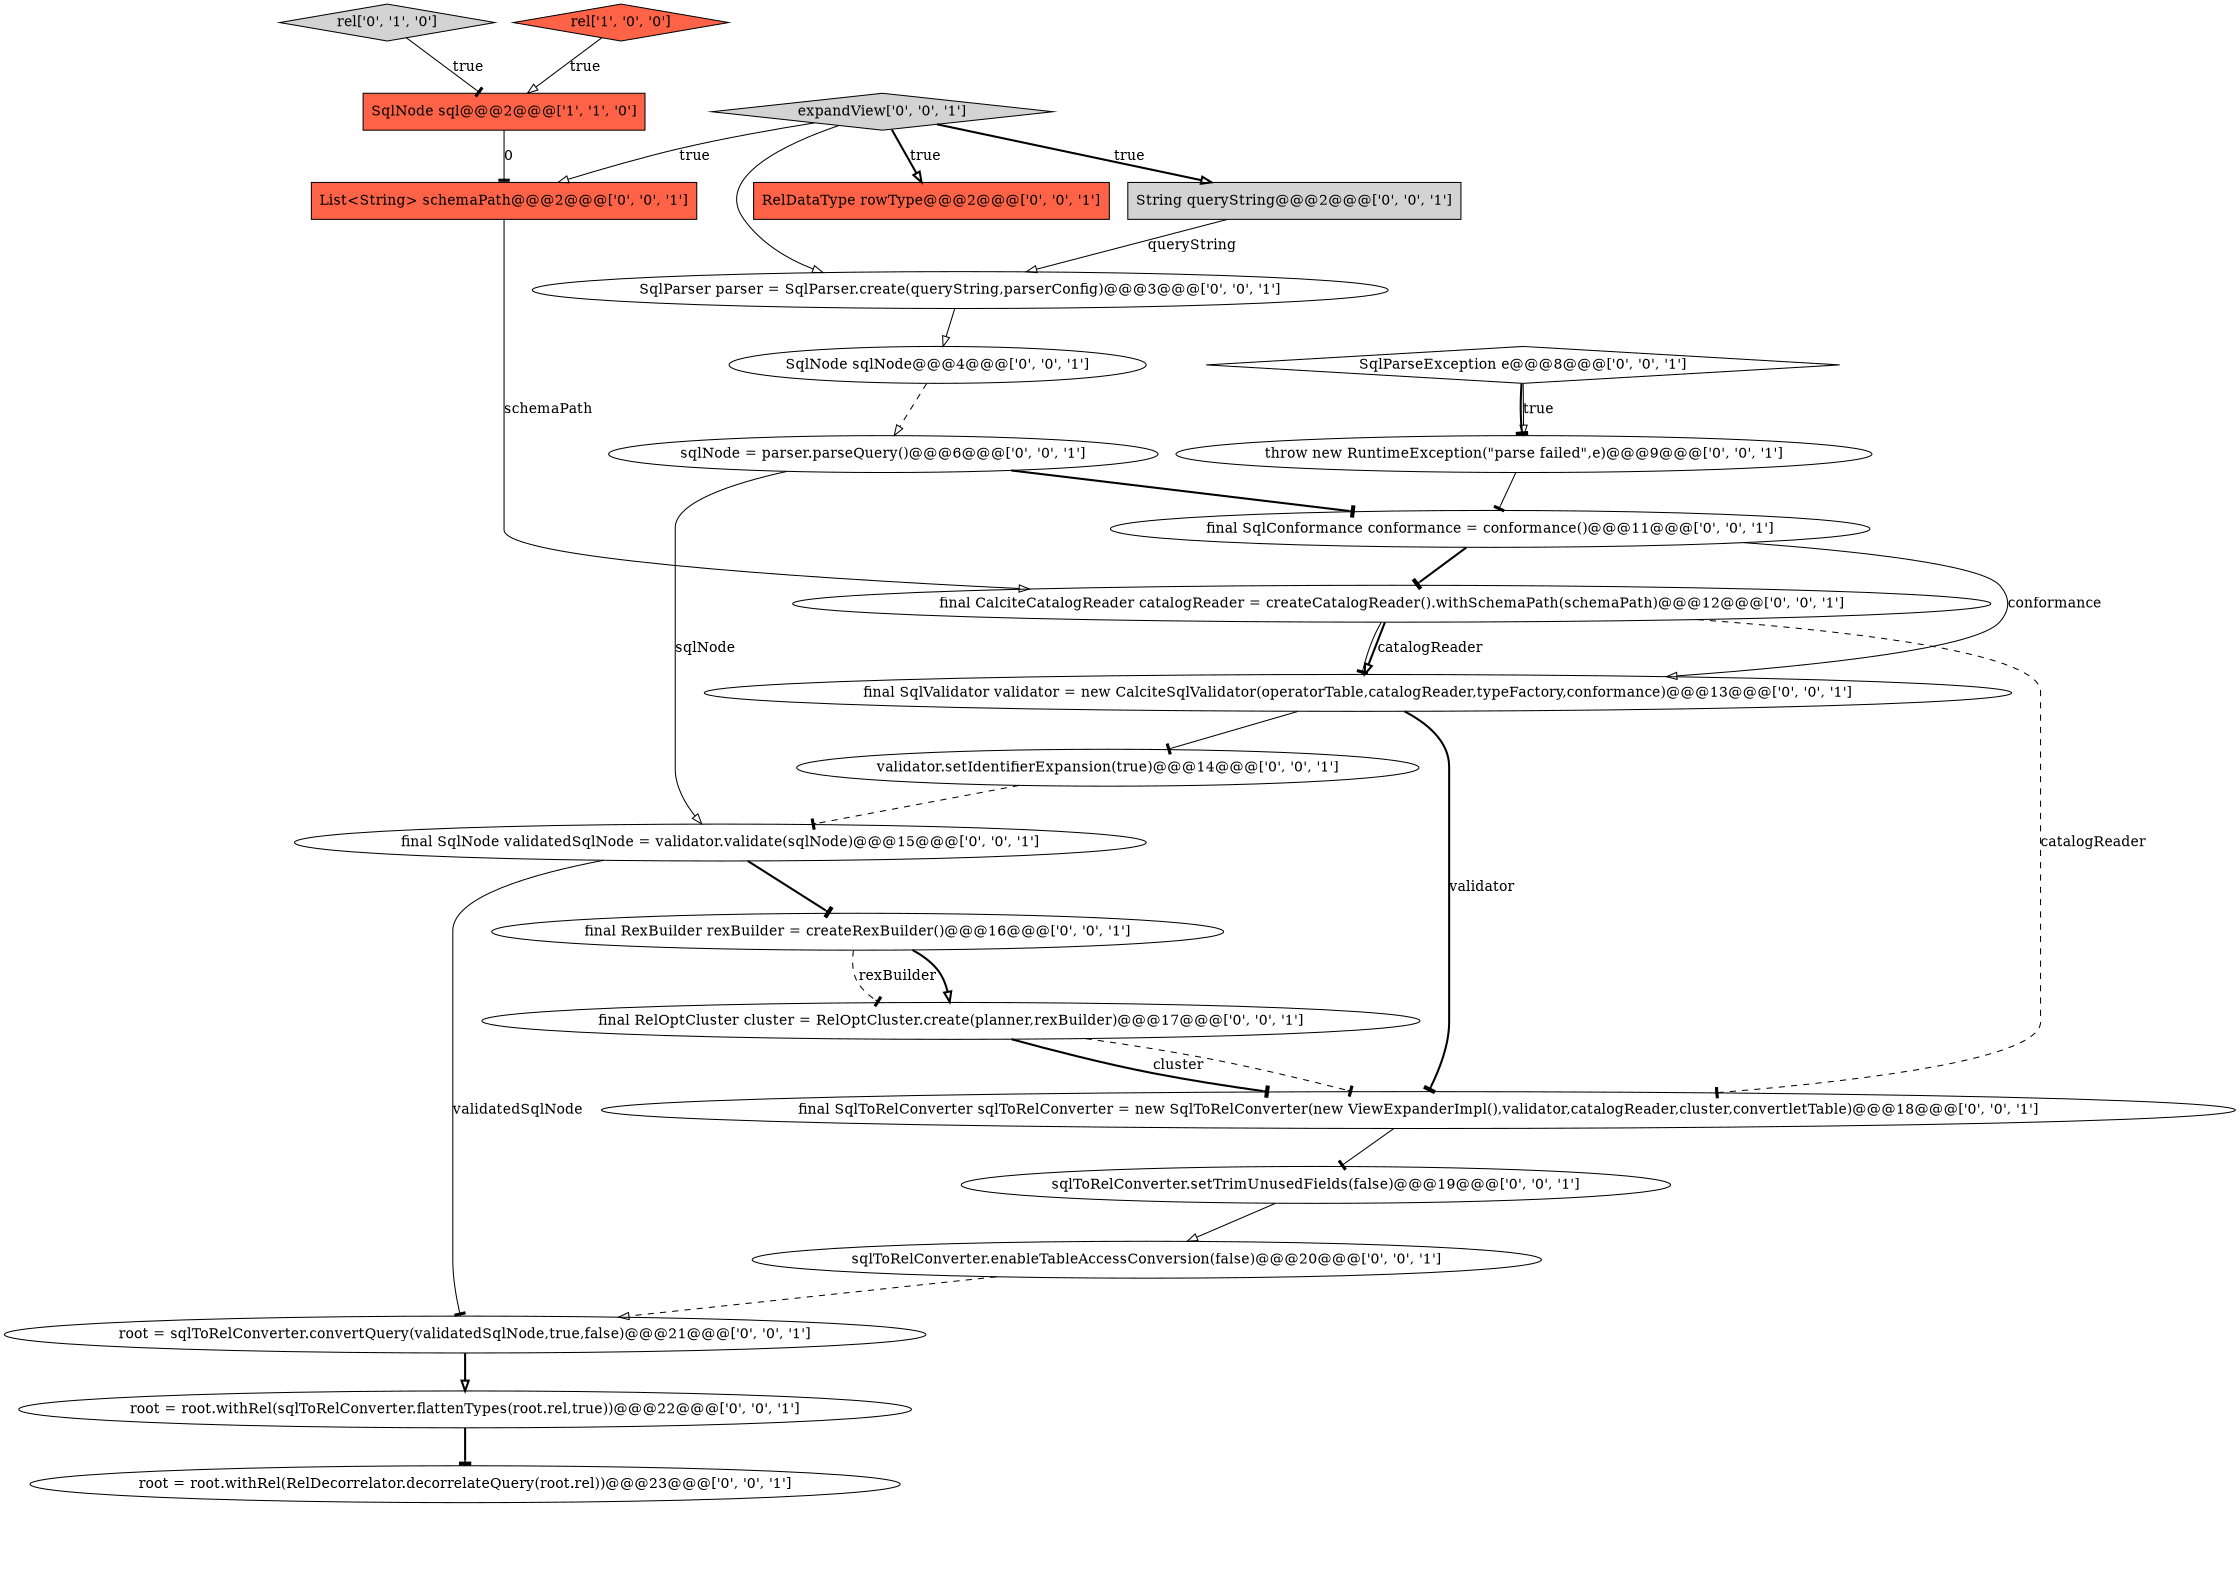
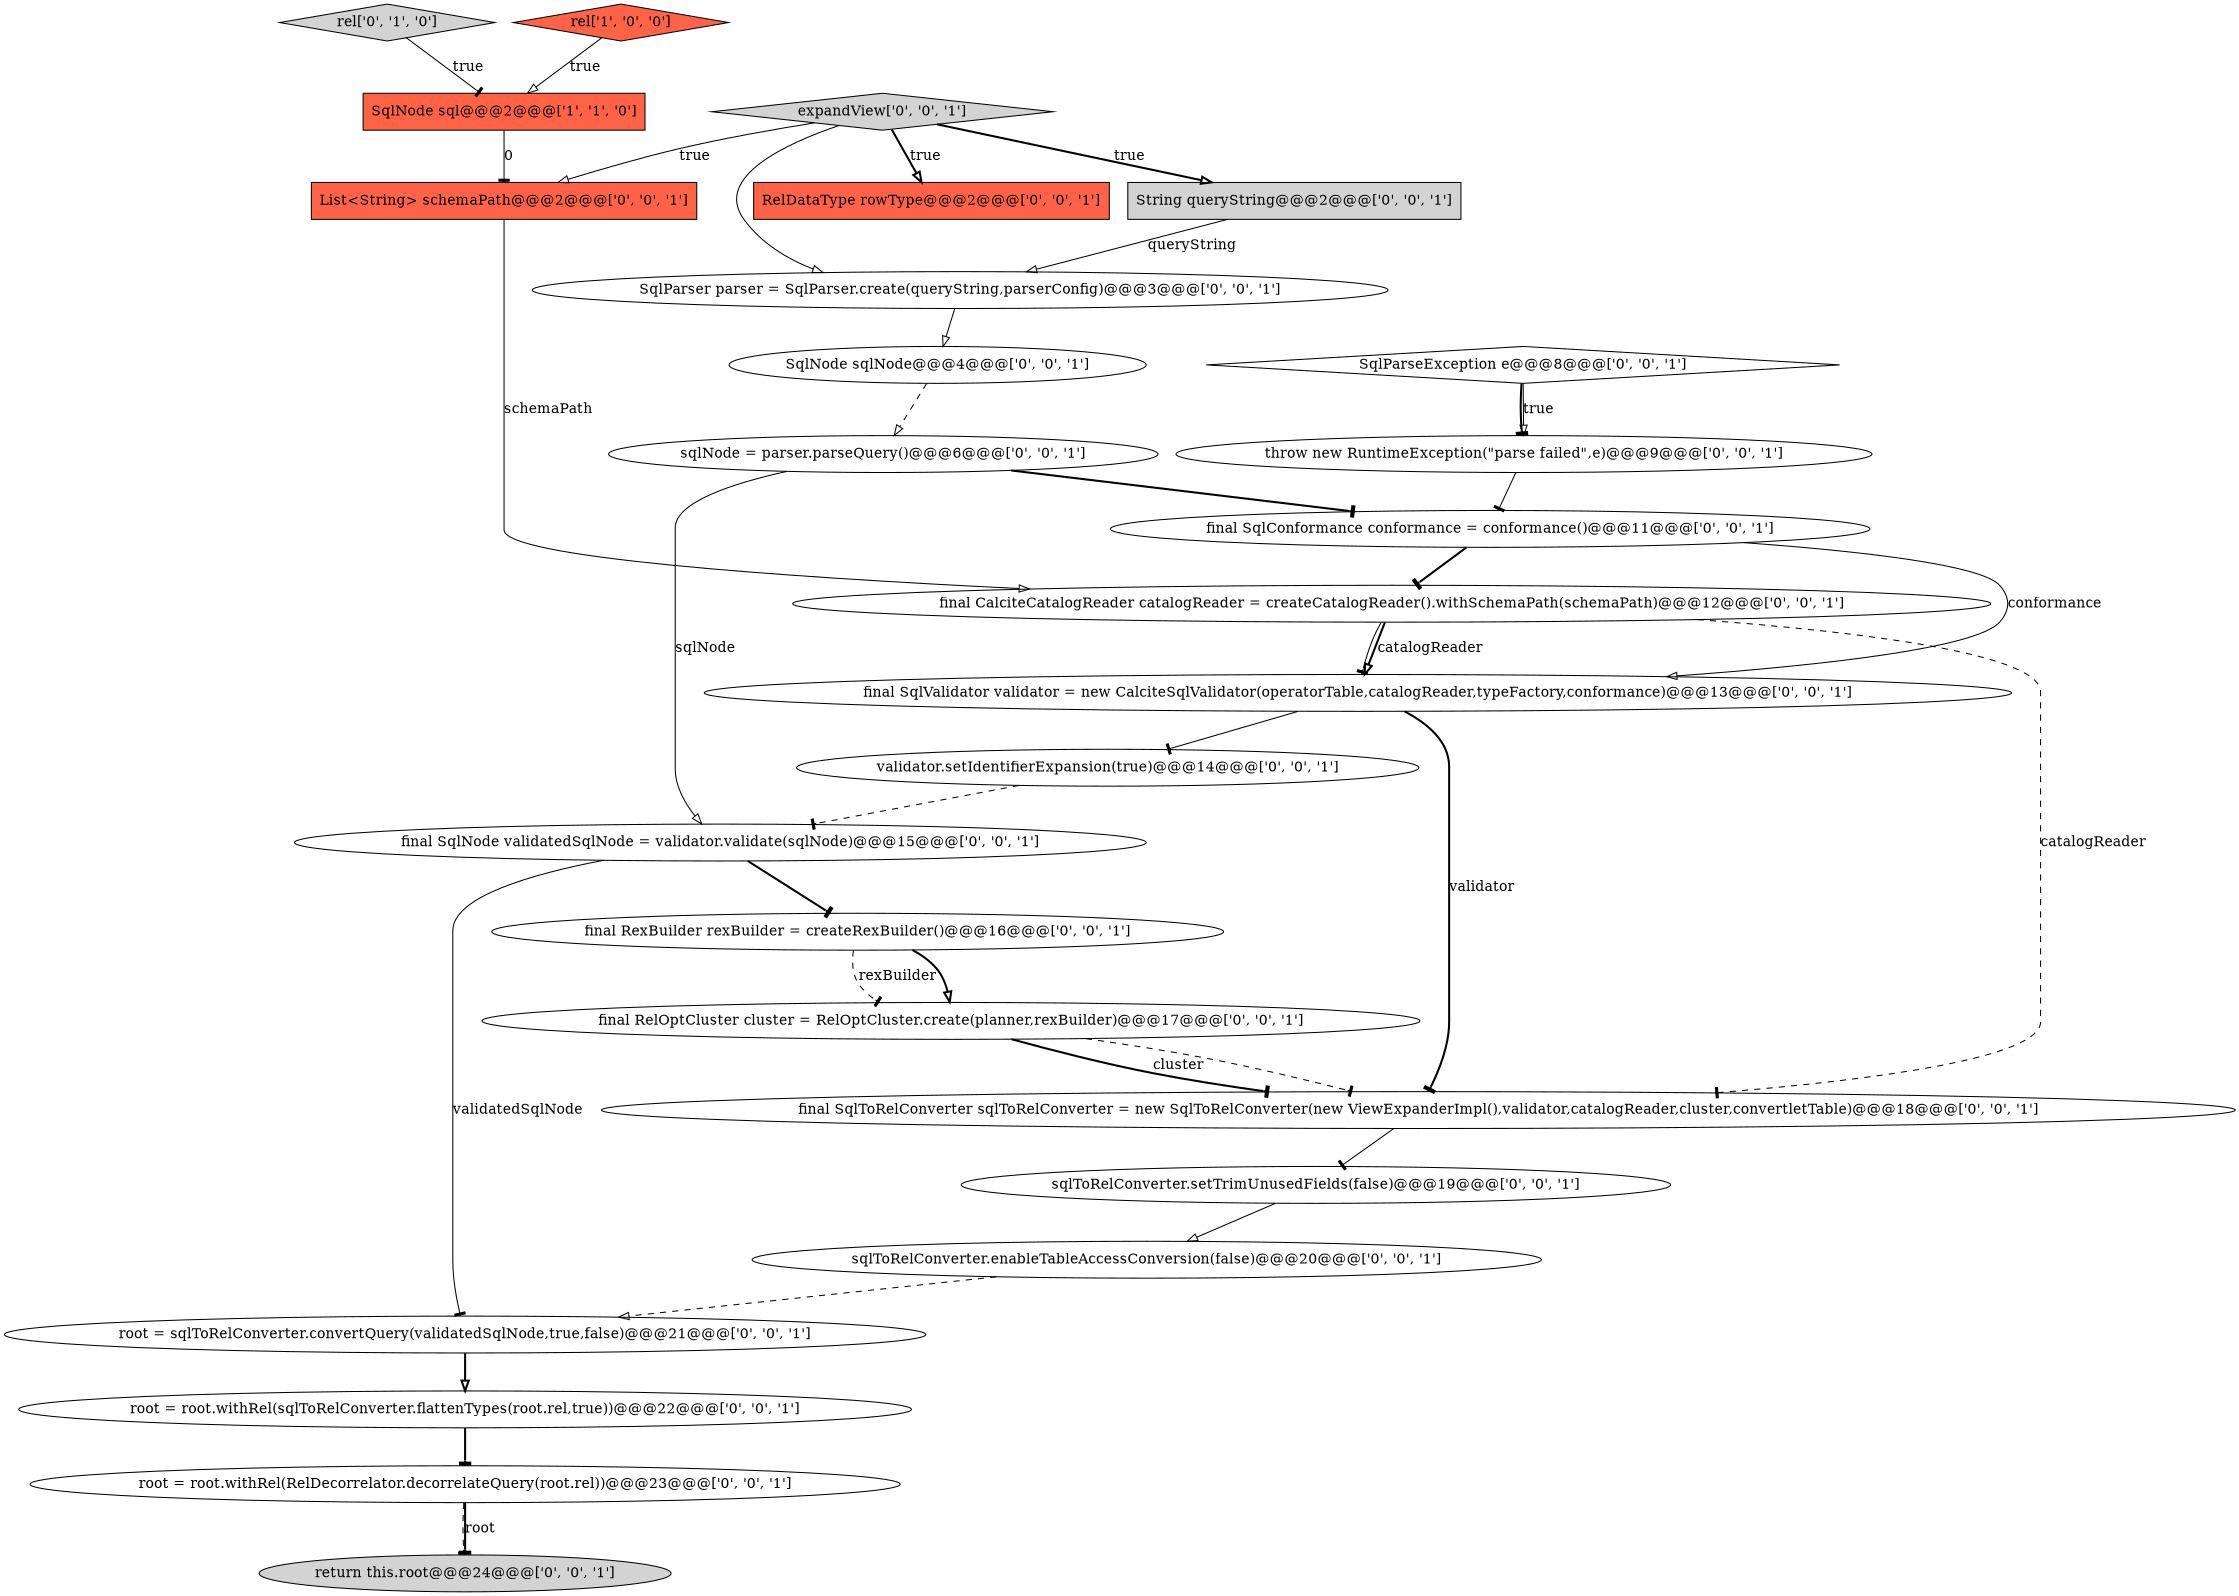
node "return this.root@@@24@@@['0', '0', '1']": added
